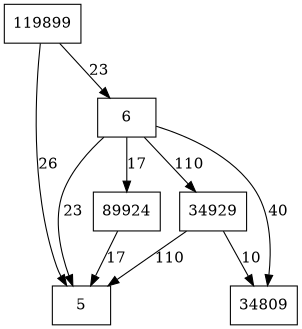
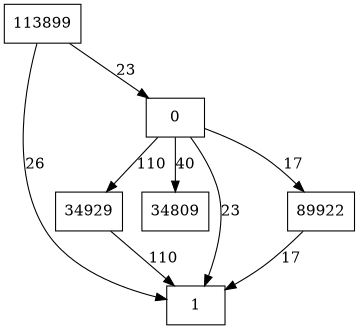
node "119899": label "119899" -> "113899"
node "6": label "6" -> "0"
node "89924": label "89924" -> "89922"
edge "34929" -> "34809": removed, label "10"
node "5": label "5" -> "1"
